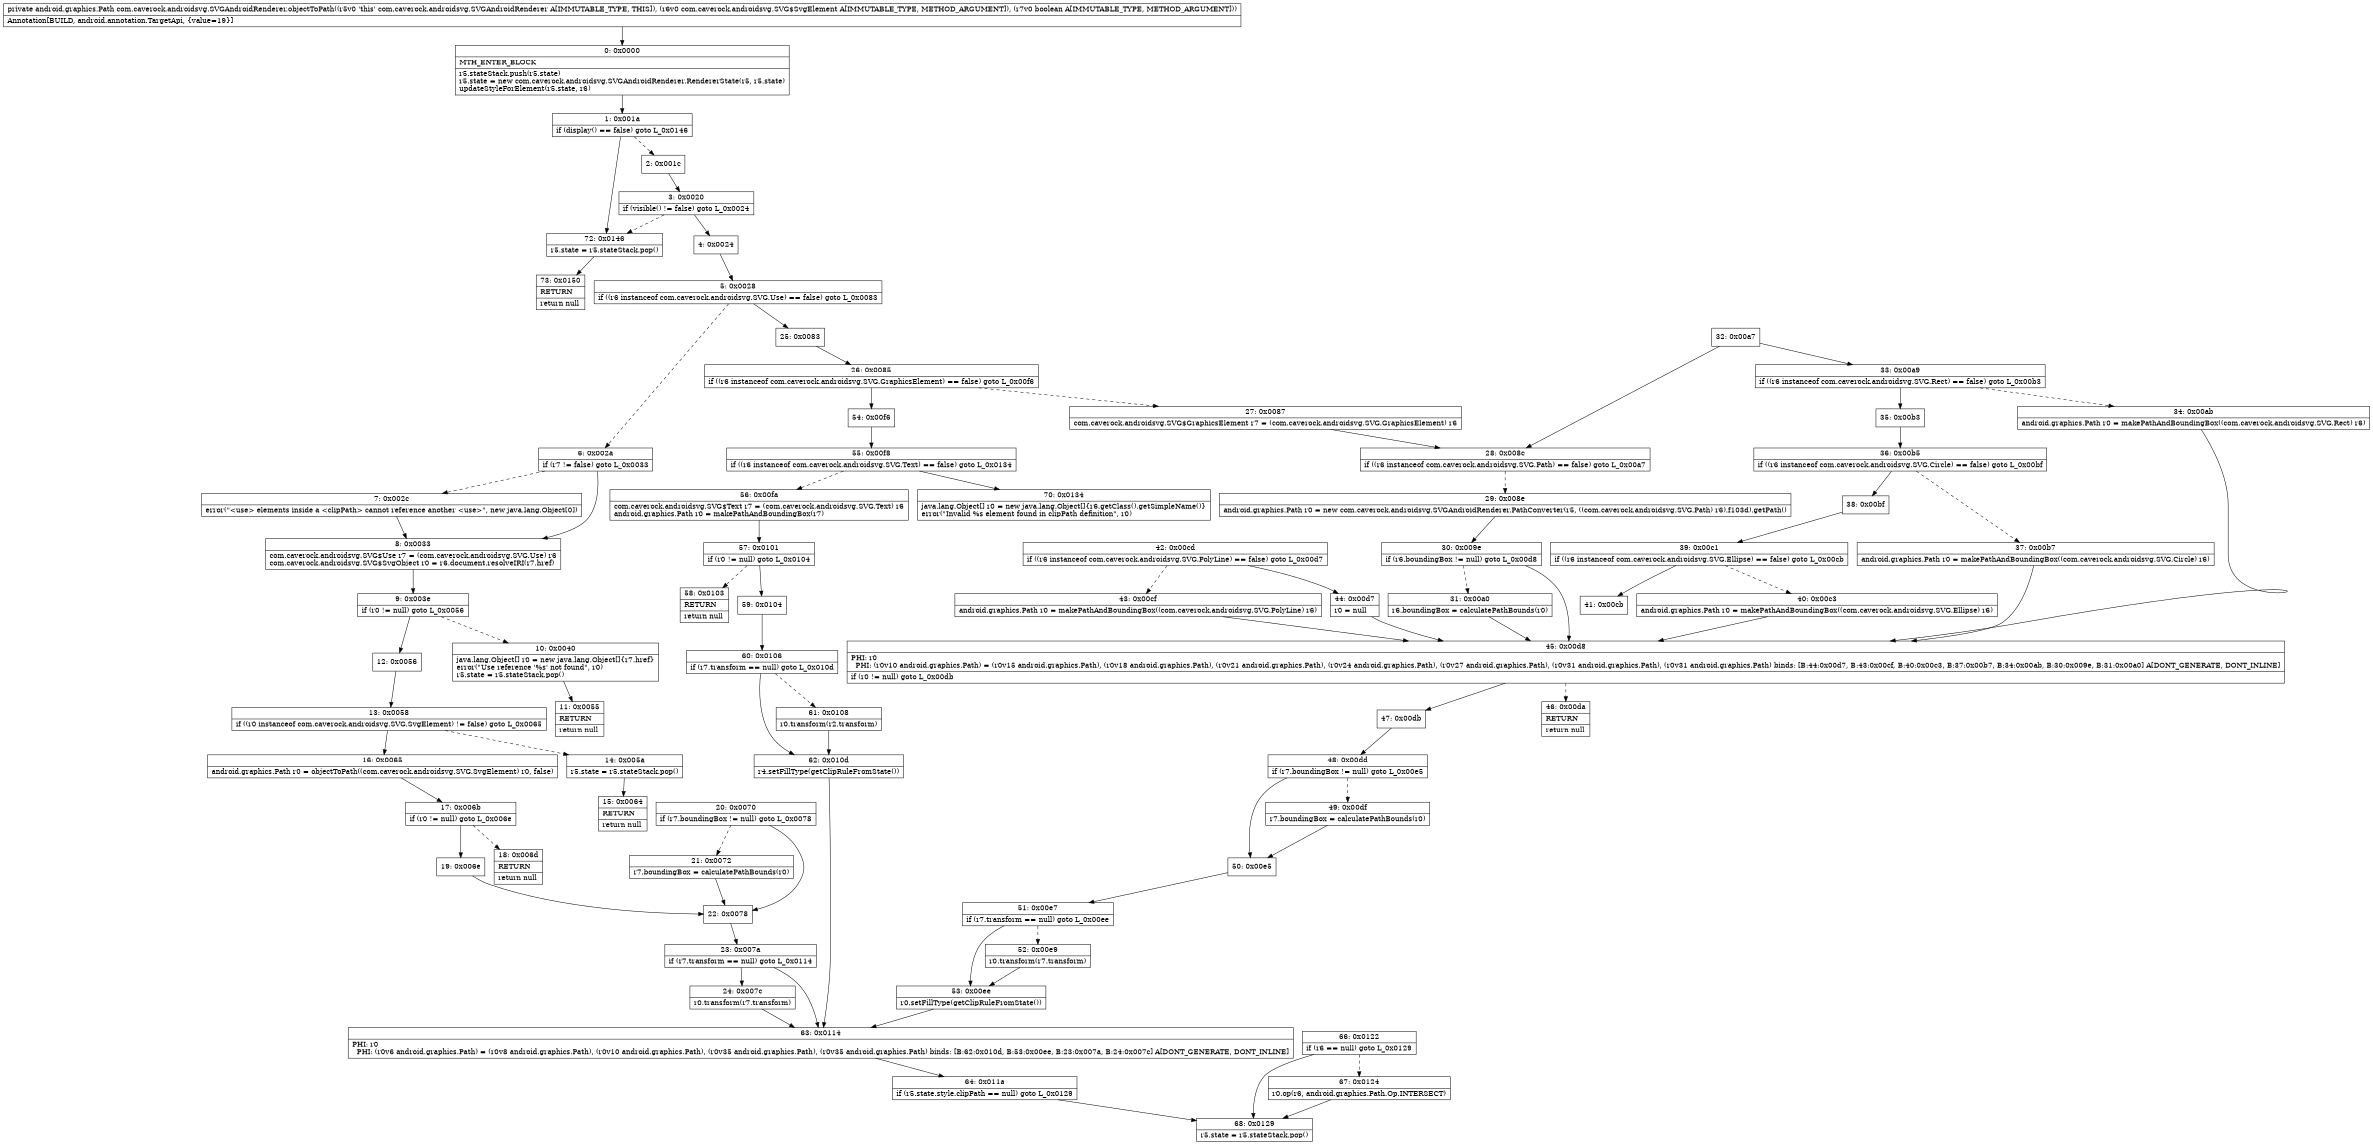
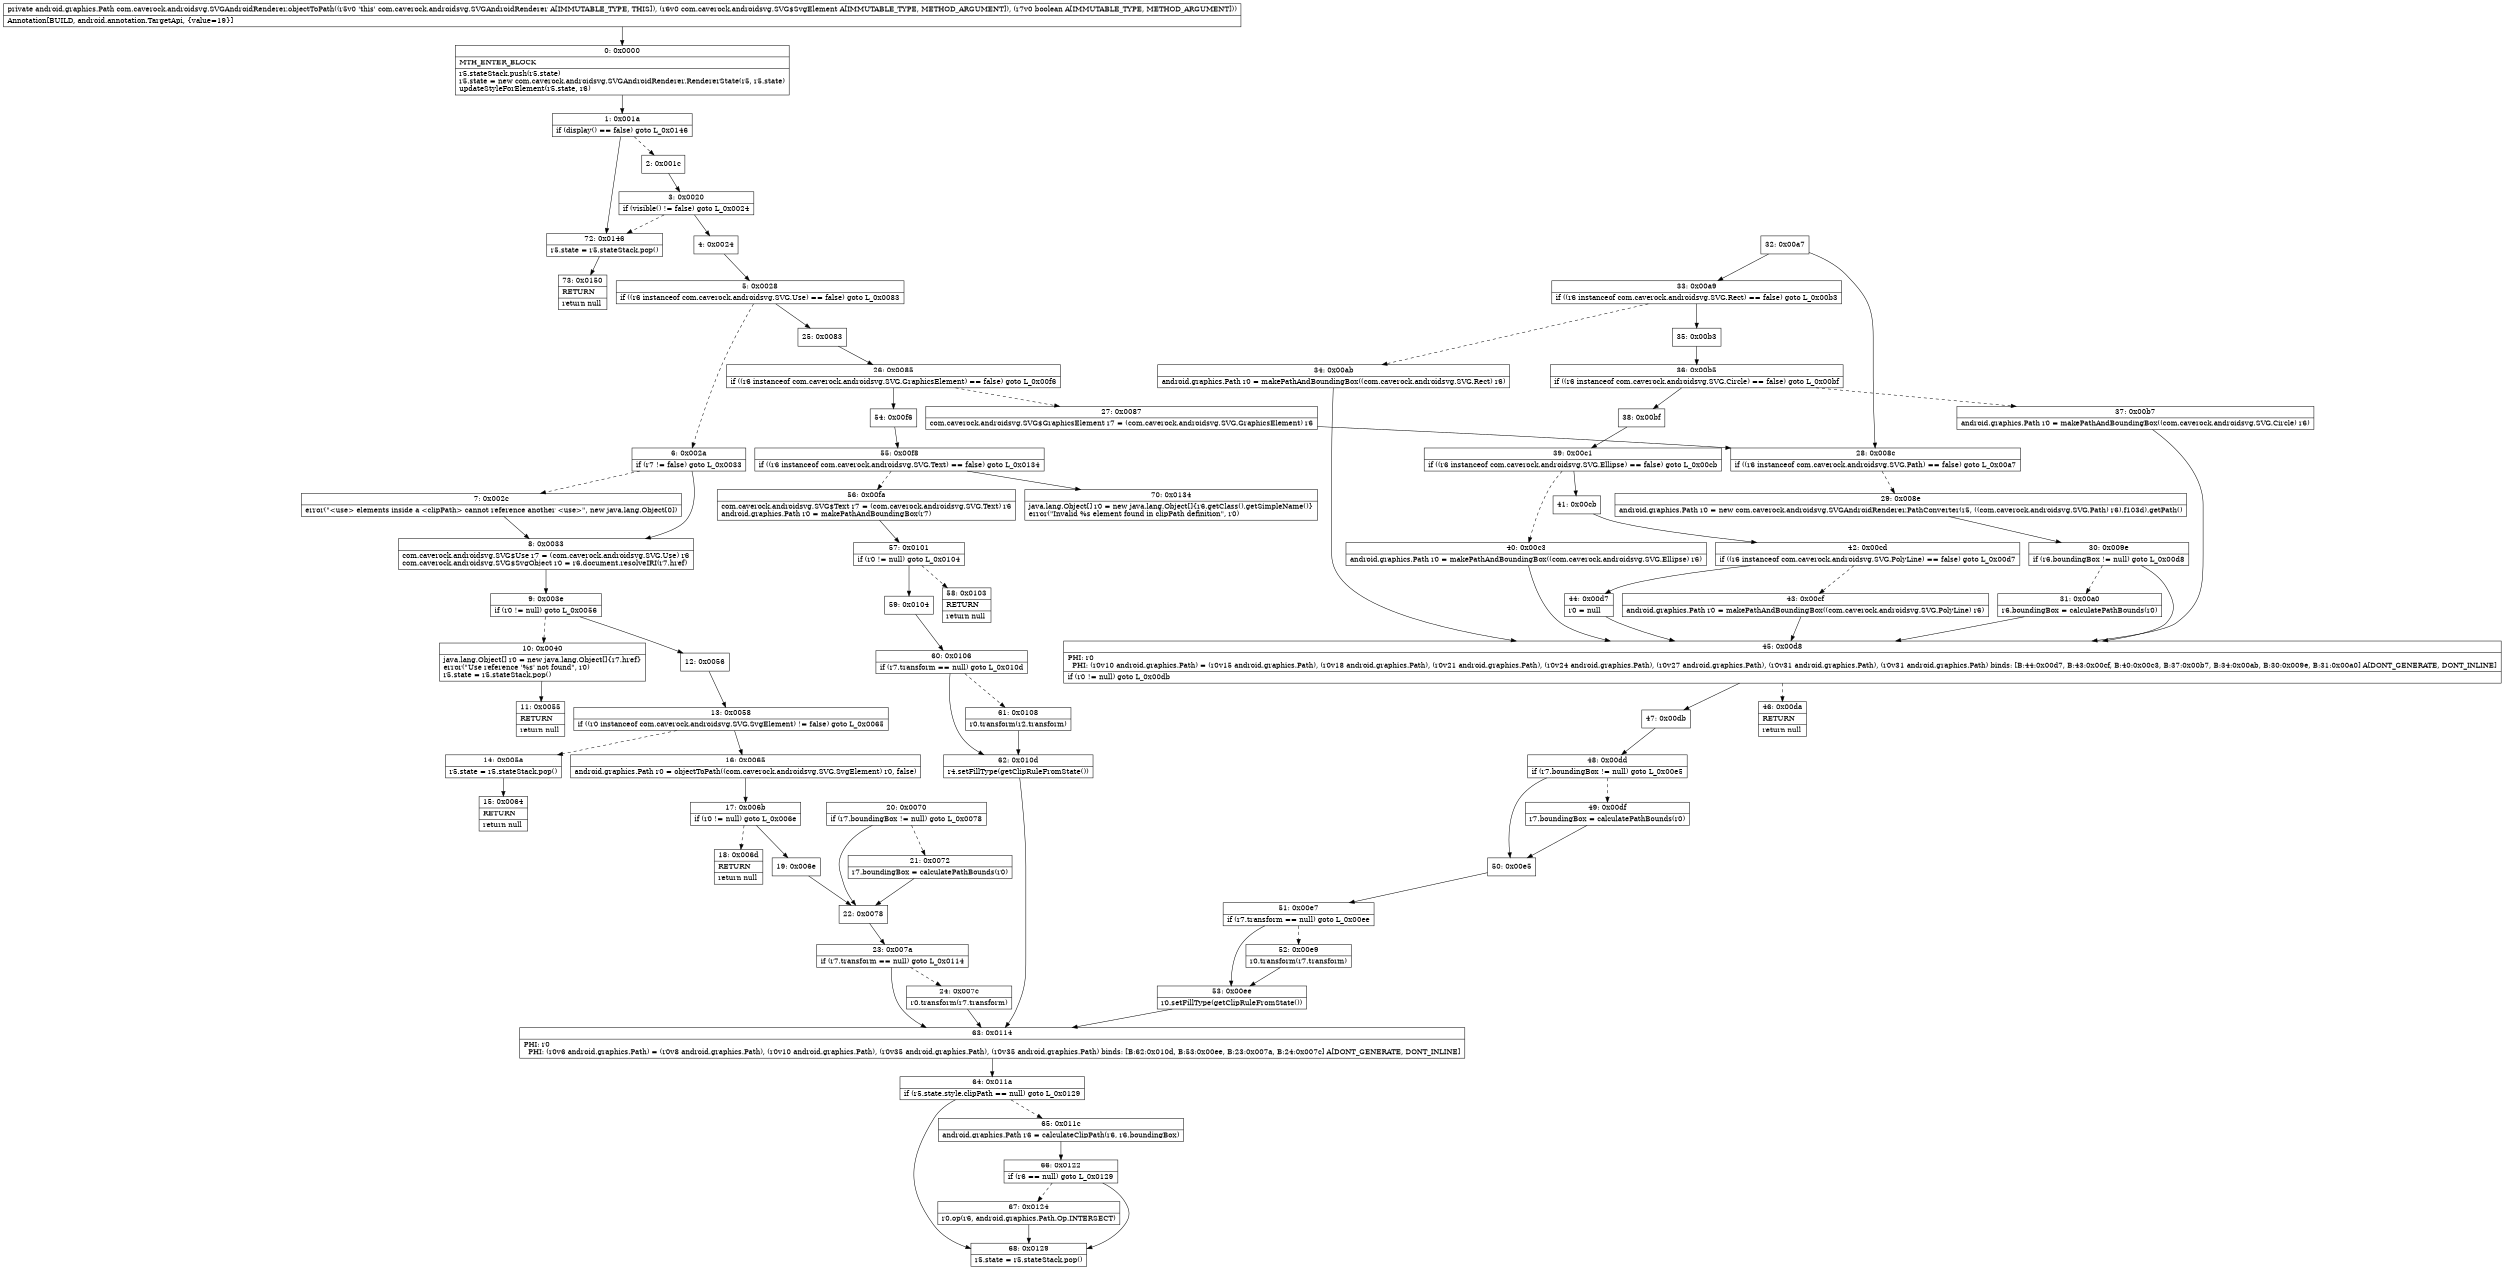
edge "41: 0x00cb" -> "42: 0x00cd": added
edge "23: 0x007a" -> "24: 0x007c": style solid -> dashed
node "65: 0x011c": added
